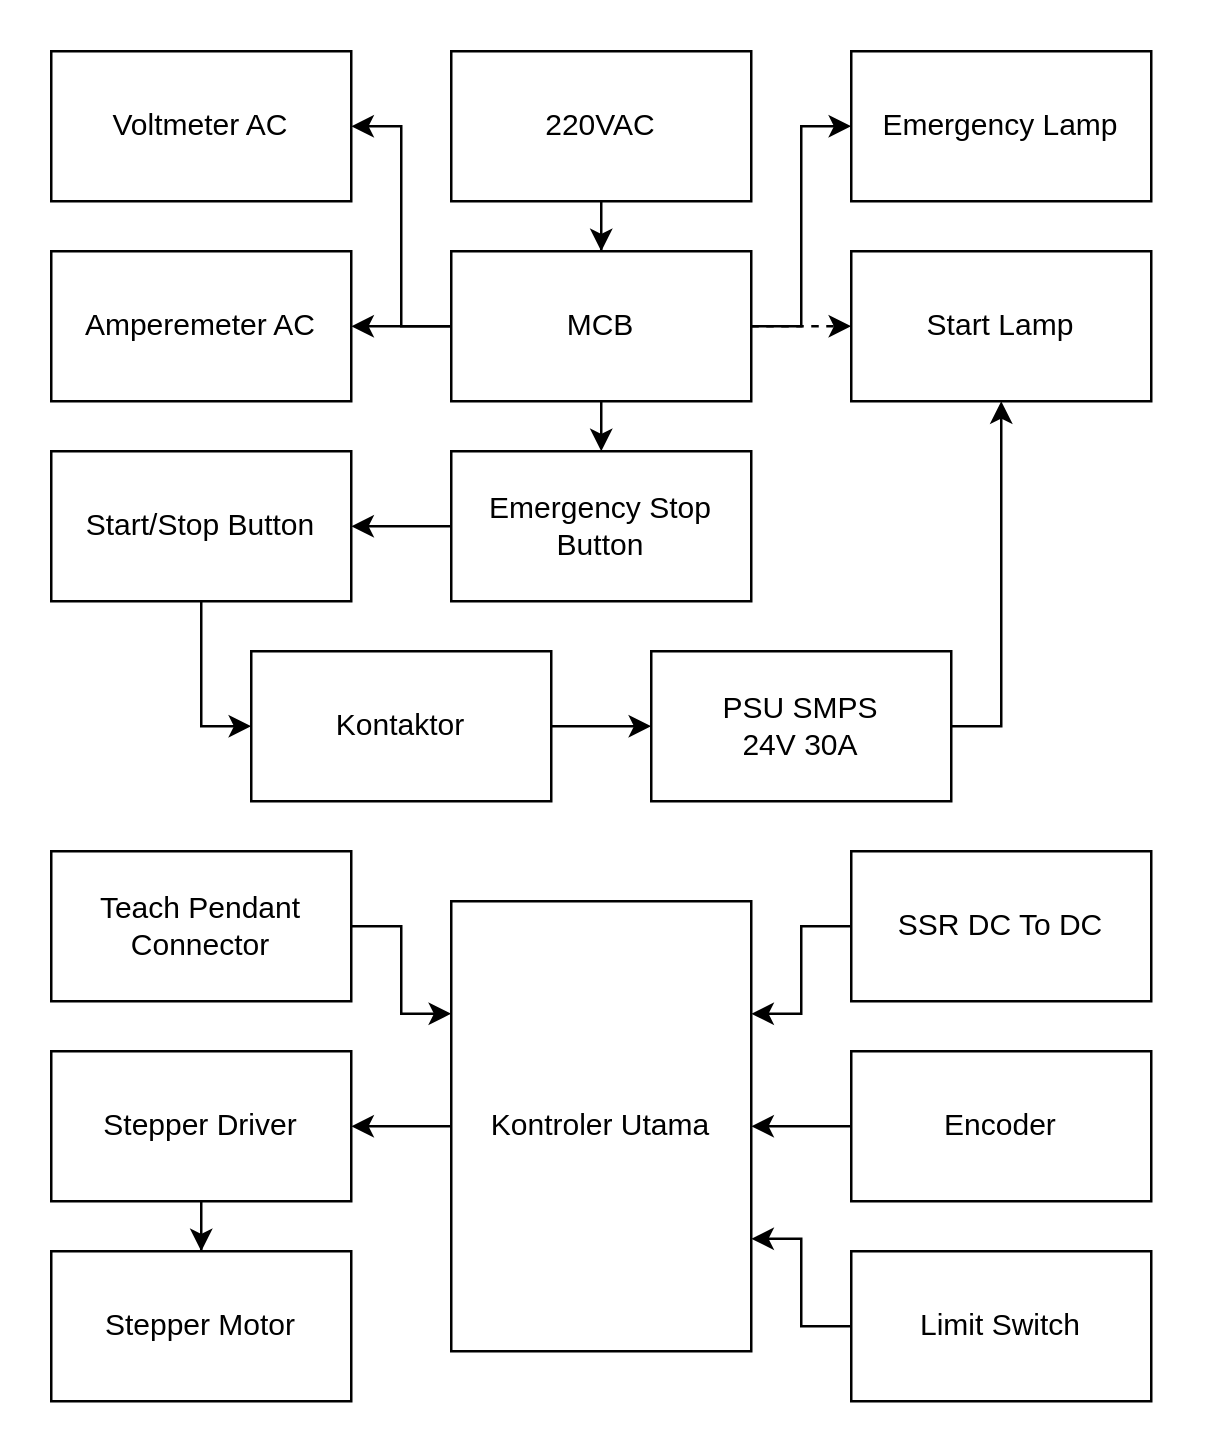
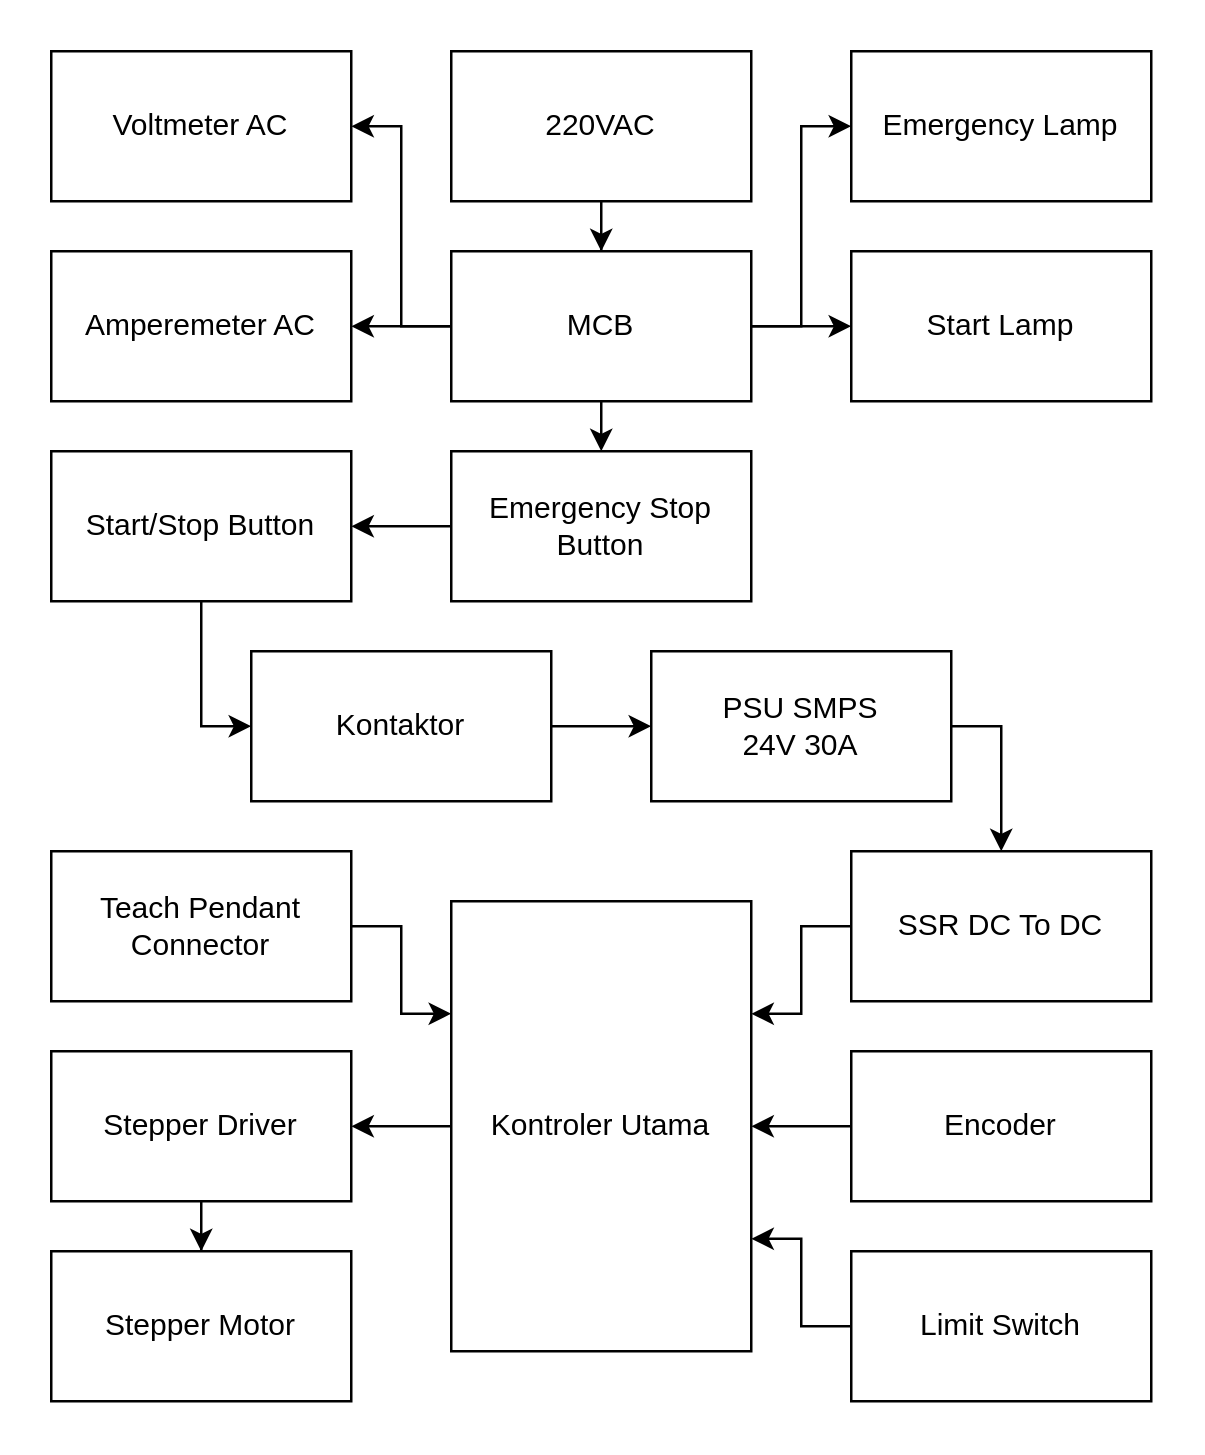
edge "MCB" -> "Start Lamp": style dashed -> solid
edge "PSU SMPS 24V 30A" -> "Start Lamp": now "PSU SMPS 24V 30A" -> "SSR DC To DC"
